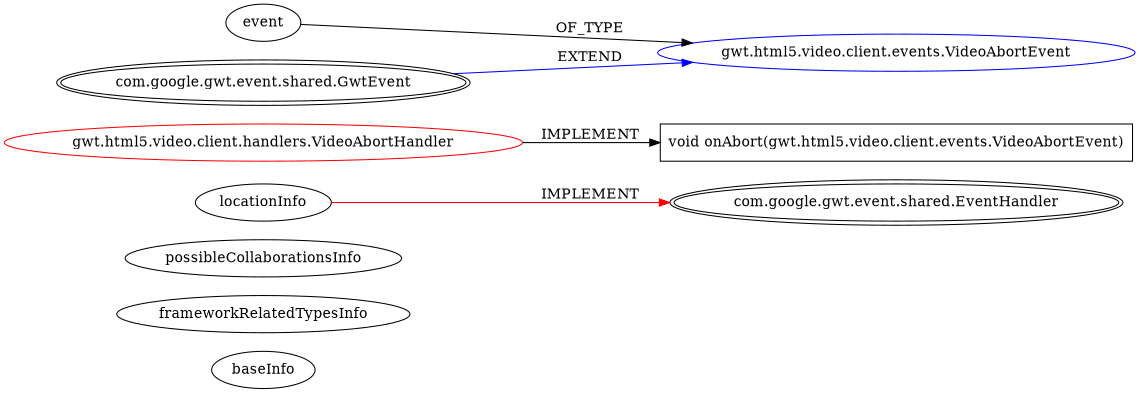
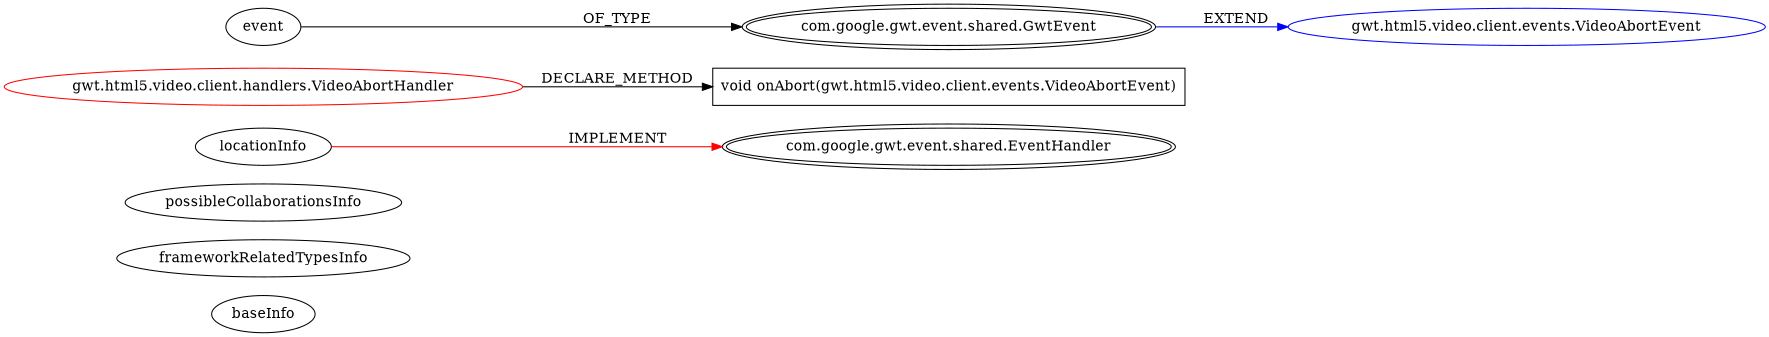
edge "event" -> "gwt.html5.video.client.events.VideoAbortEvent": now "event" -> "com.google.gwt.event.shared.GwtEvent"
edge "gwt.html5.video.client.handlers.VideoAbortHandler" -> "void onAbort(gwt.html5.video.client.events.VideoAbortEvent)": label "IMPLEMENT" -> "DECLARE_METHOD"
